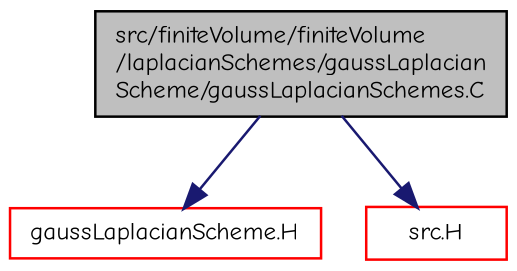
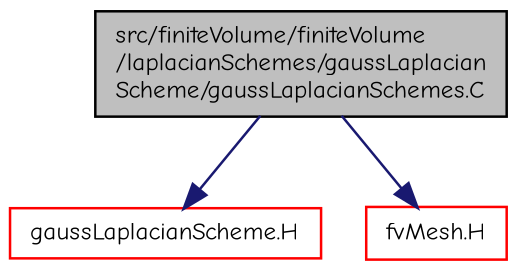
node "src.H": label "src.H" -> "fvMesh.H"
